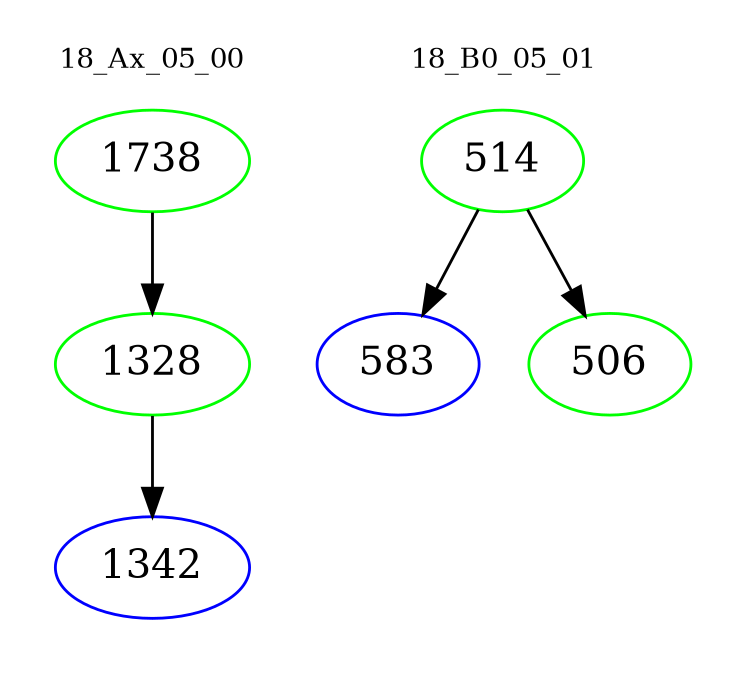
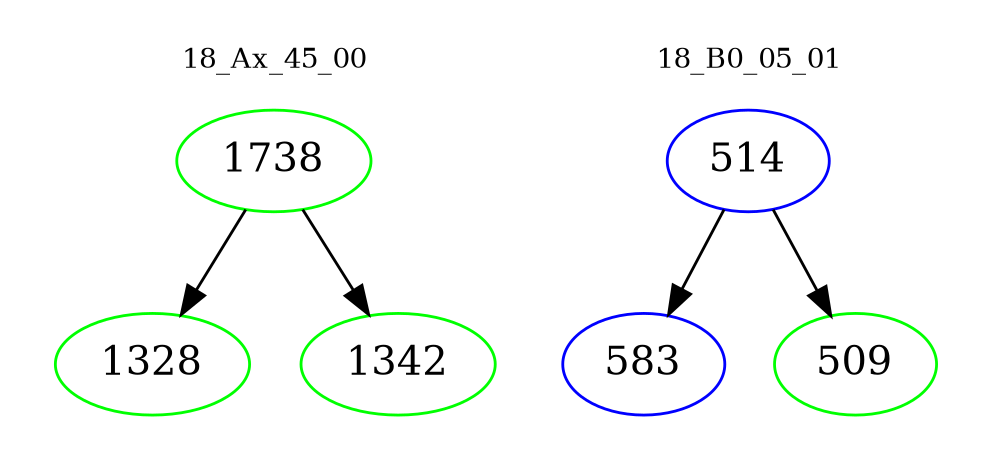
cluster "18_Ax_05_00": label "18_Ax_05_00" -> "18_Ax_45_00"
node "514": color green -> blue
node "506": label "506" -> "509"
edge "1328" -> "1342": now "1738" -> "1342"
node "1342": color blue -> green
